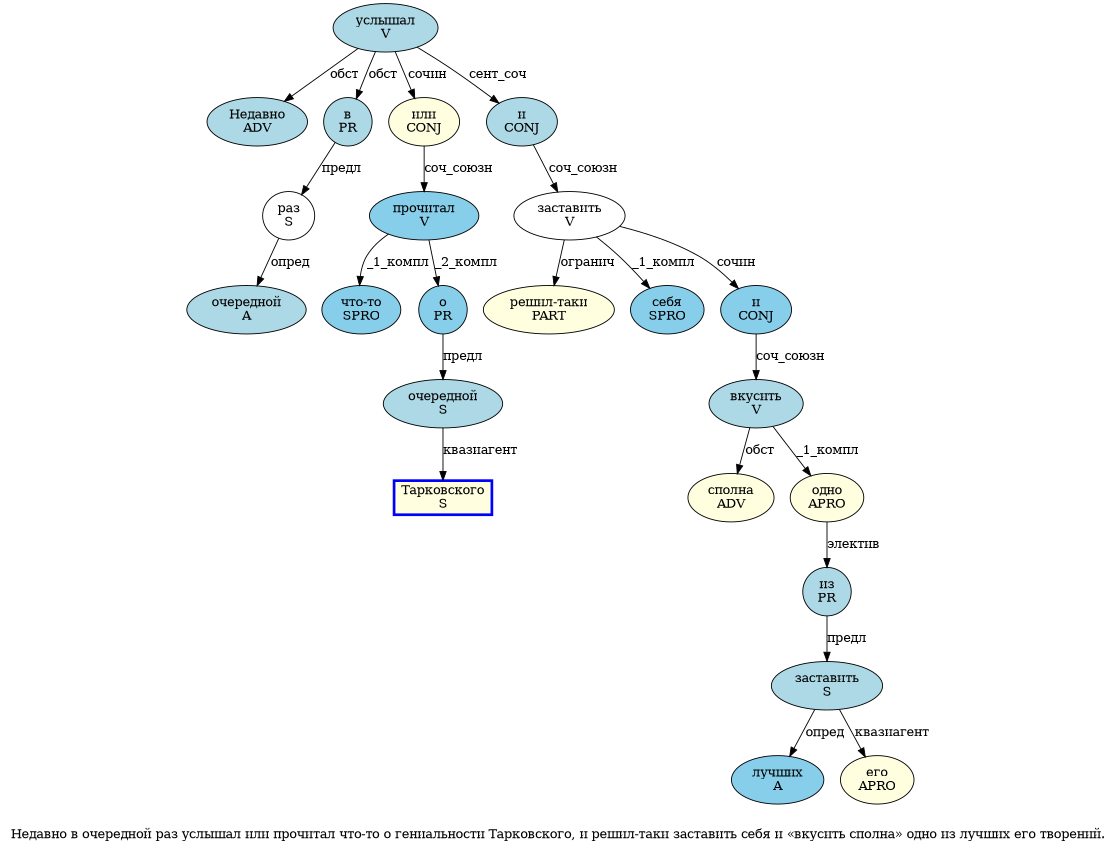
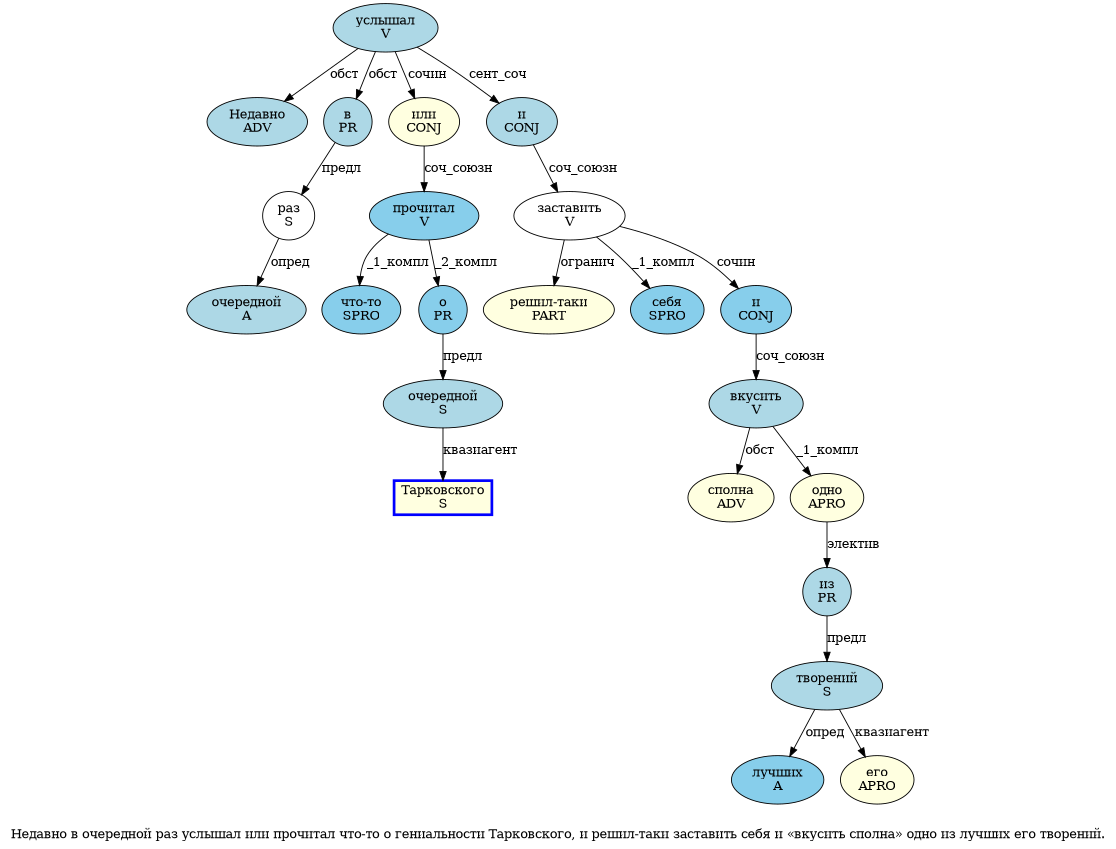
node "заставить S": label "заставить S" -> "творений S"
